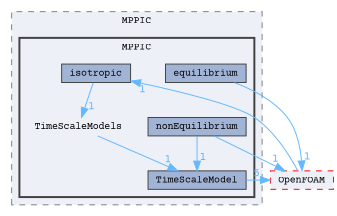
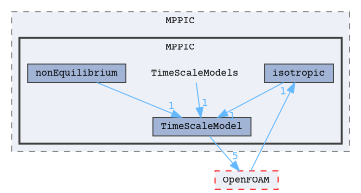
node "equilibrium": removed
edge "isotropic" -> "TimeScaleModels": now "isotropic" -> "TimeScaleModel"
edge "nonEquilibrium" -> "OpenFOAM": removed
